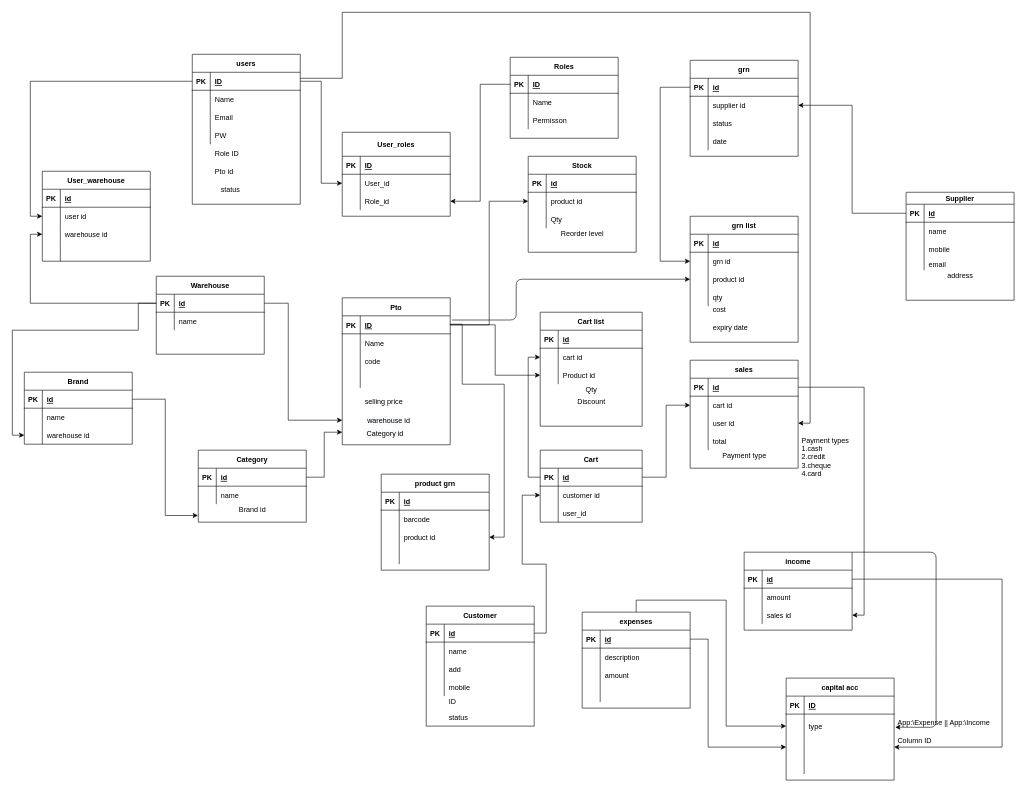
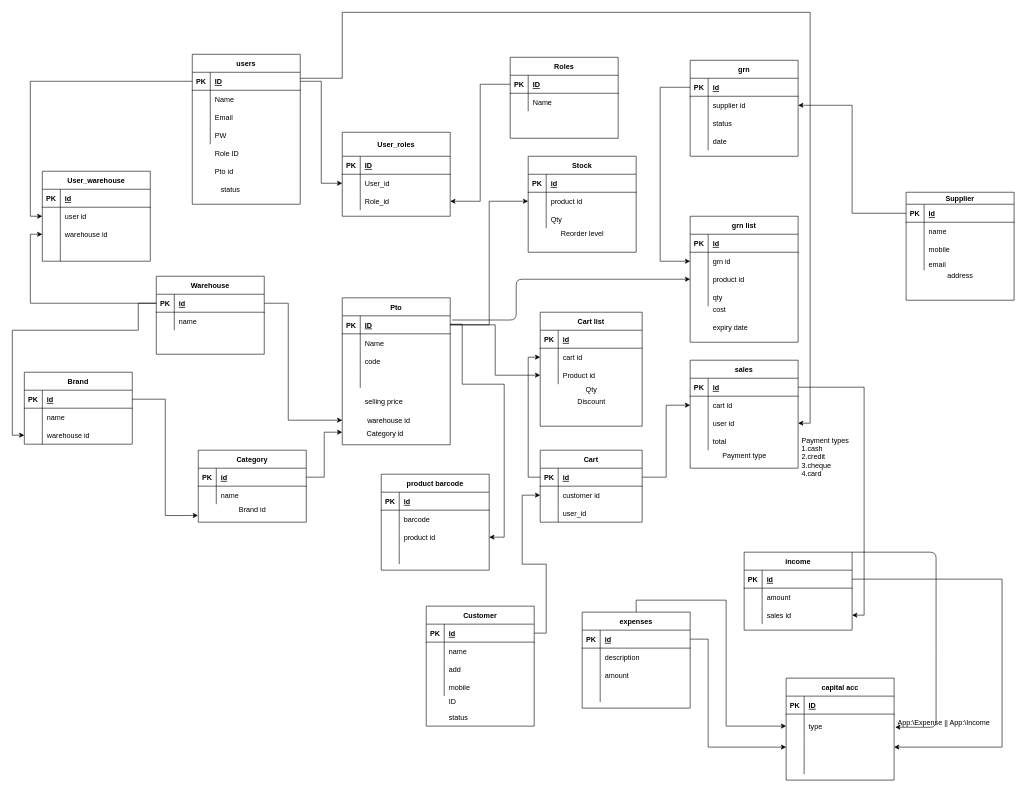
node "Permisson": removed
node "product grn": label "product grn" -> "product barcode"
node "Column ID": removed
